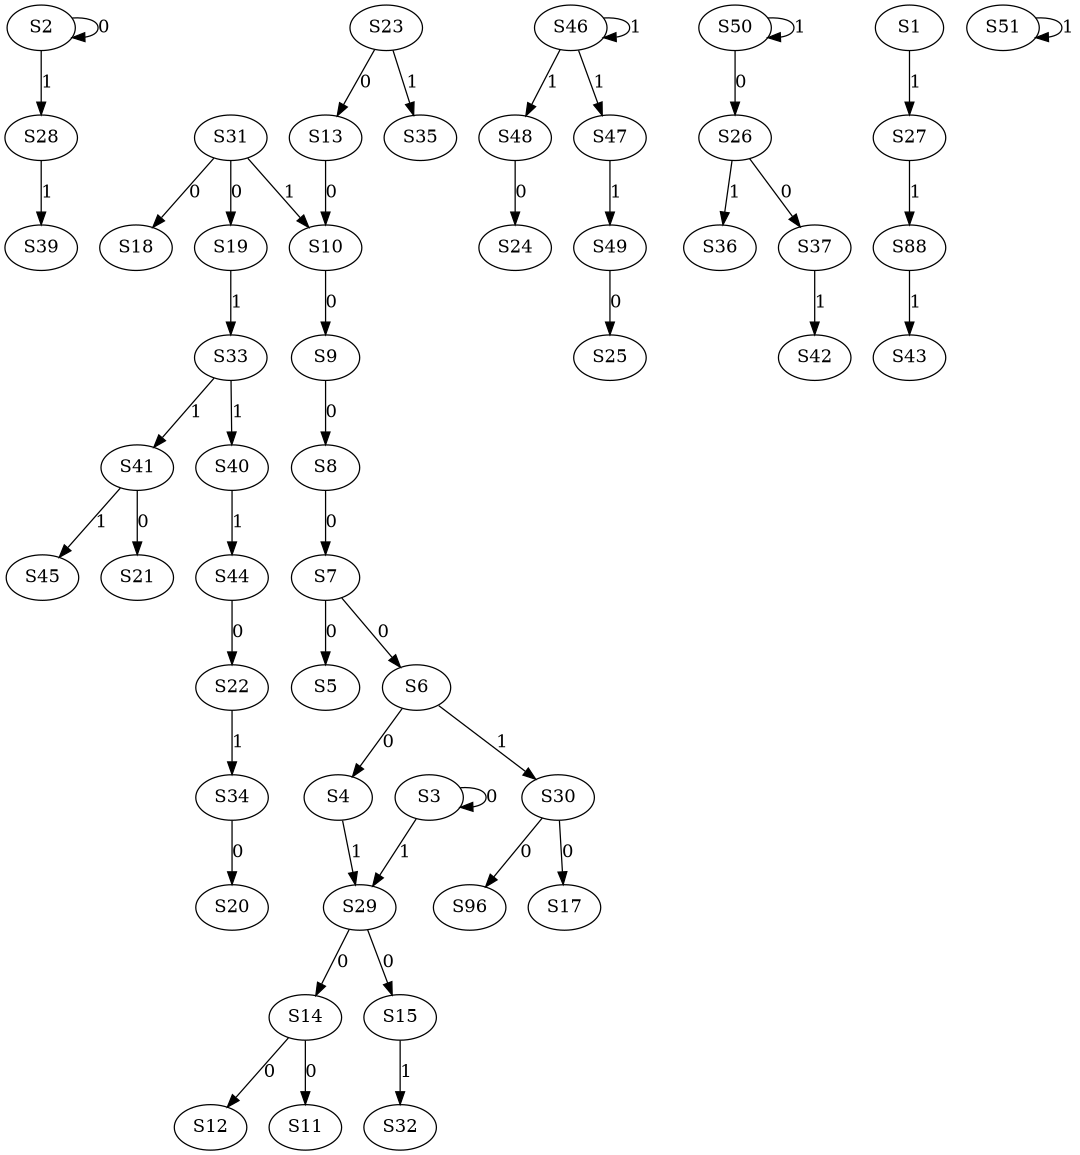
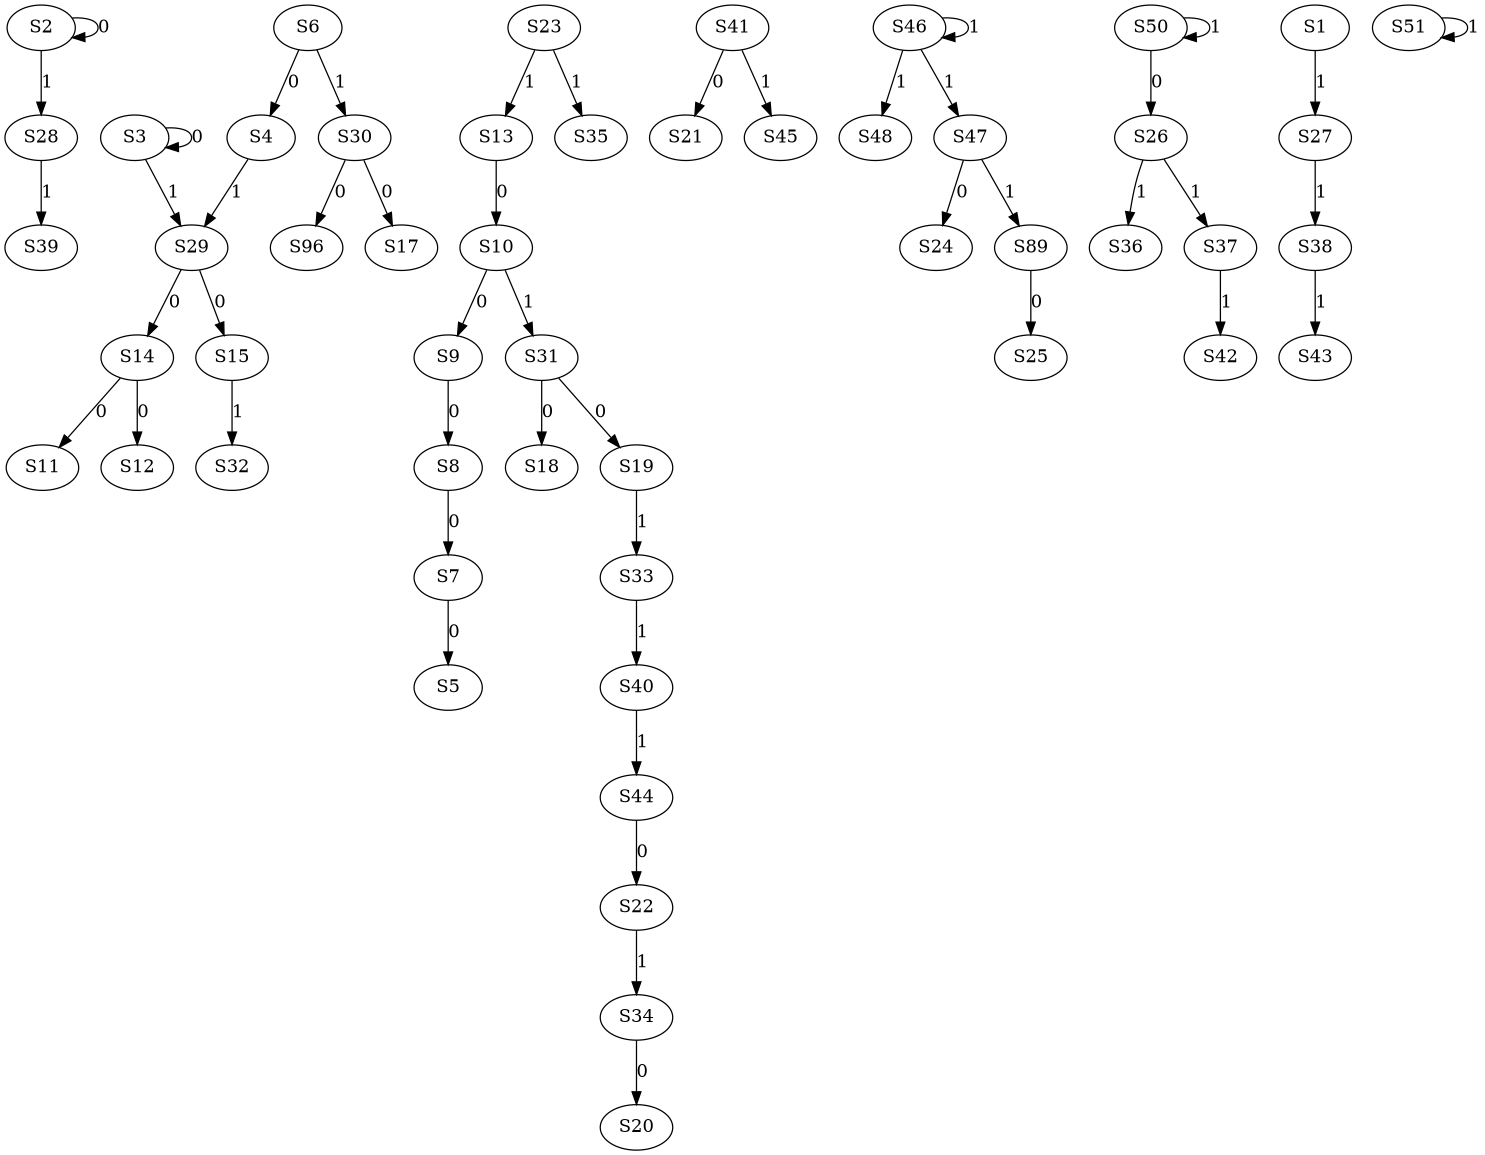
edge "S23" -> "S13": label "0" -> "1"
edge "S48" -> "S24": now "S47" -> "S24"
edge "S31" -> "S10": reversed
edge "S26" -> "S37": label "0" -> "1"
node "S49": label "S49" -> "S89"
node "S88": label "S88" -> "S38"
edge "S33" -> "S41": removed, label "1"
edge "S7" -> "S6": removed, label "0"
